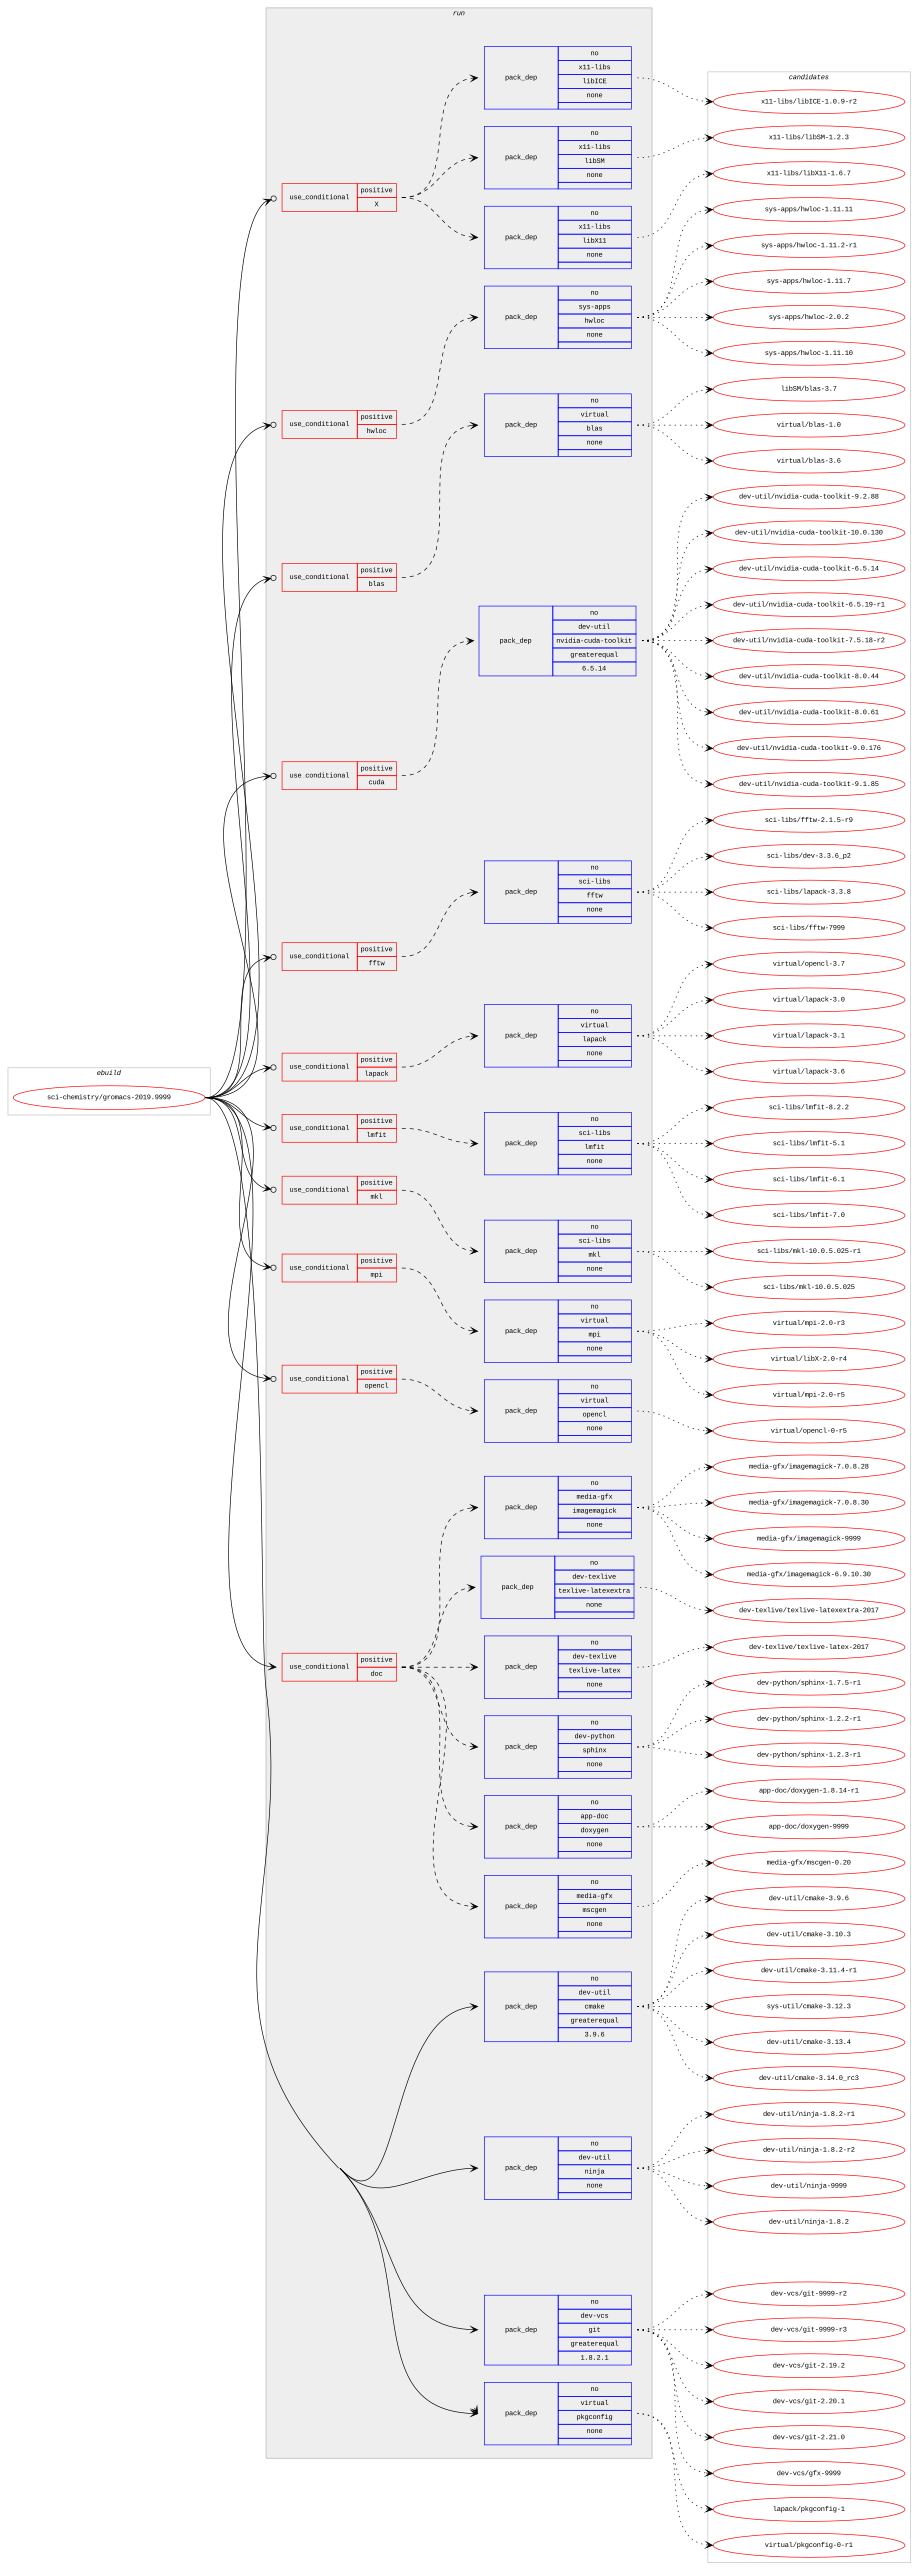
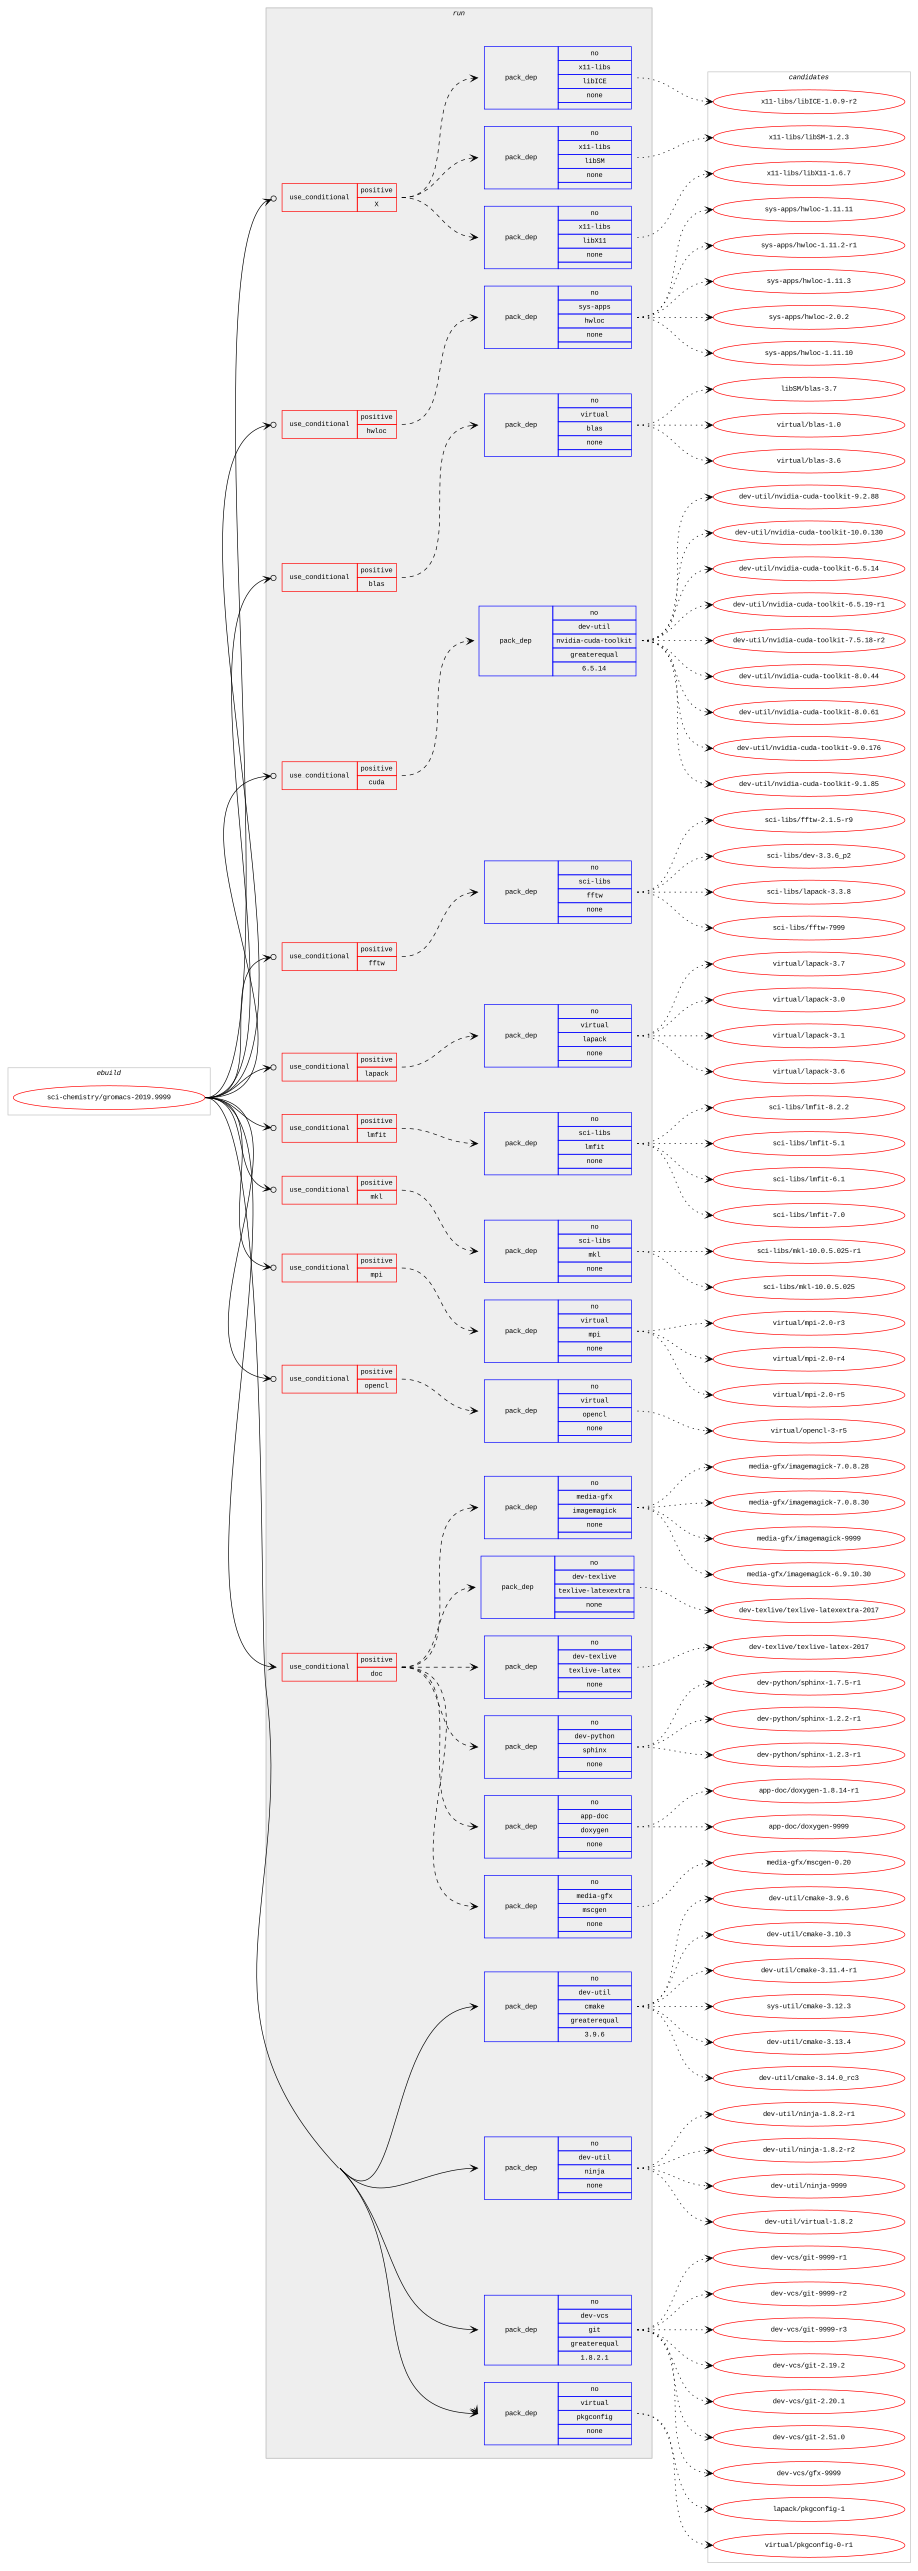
node "sys-apps/hwloc-1.11.7": label "sys-apps/hwloc-1.11.7" -> "sys-apps/hwloc-1.11.3"
node "virtual/opencl-3.7": label "virtual/opencl-3.7" -> "virtual/lapack-3.7"
node "virtual/libX-2.0-r4": label "virtual/libX-2.0-r4" -> "virtual/mpi-2.0-r4"
node "virtual/opencl-0-r5": label "virtual/opencl-0-r5" -> "virtual/opencl-3-r5"
node "dev-util/ninja-1.8.2": label "dev-util/ninja-1.8.2" -> "dev-util/virtual-1.8.2"
node "dev-vcs/git-9999-r1": added
node "dev-vcs/git-2.21.0": label "dev-vcs/git-2.21.0" -> "dev-vcs/git-2.51.0"
